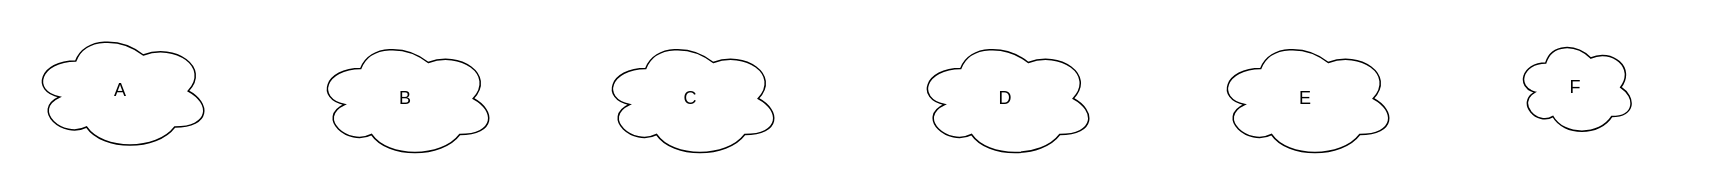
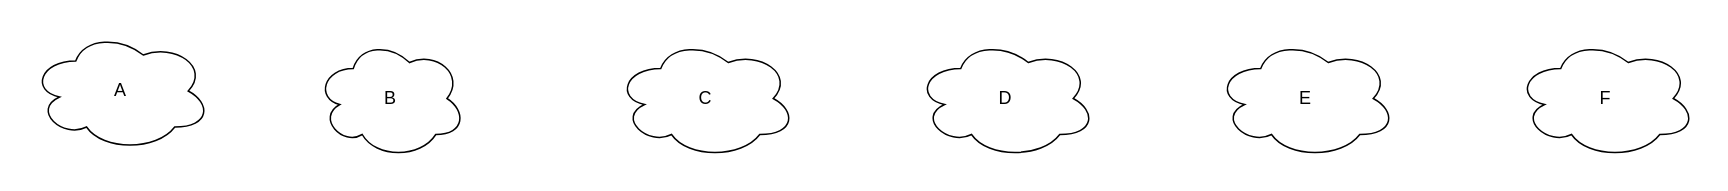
node "F": size 120x98 -> 180x120
node "B": size 180x120 -> 150x120
node "C": moved (691, 98) -> (706, 98)
